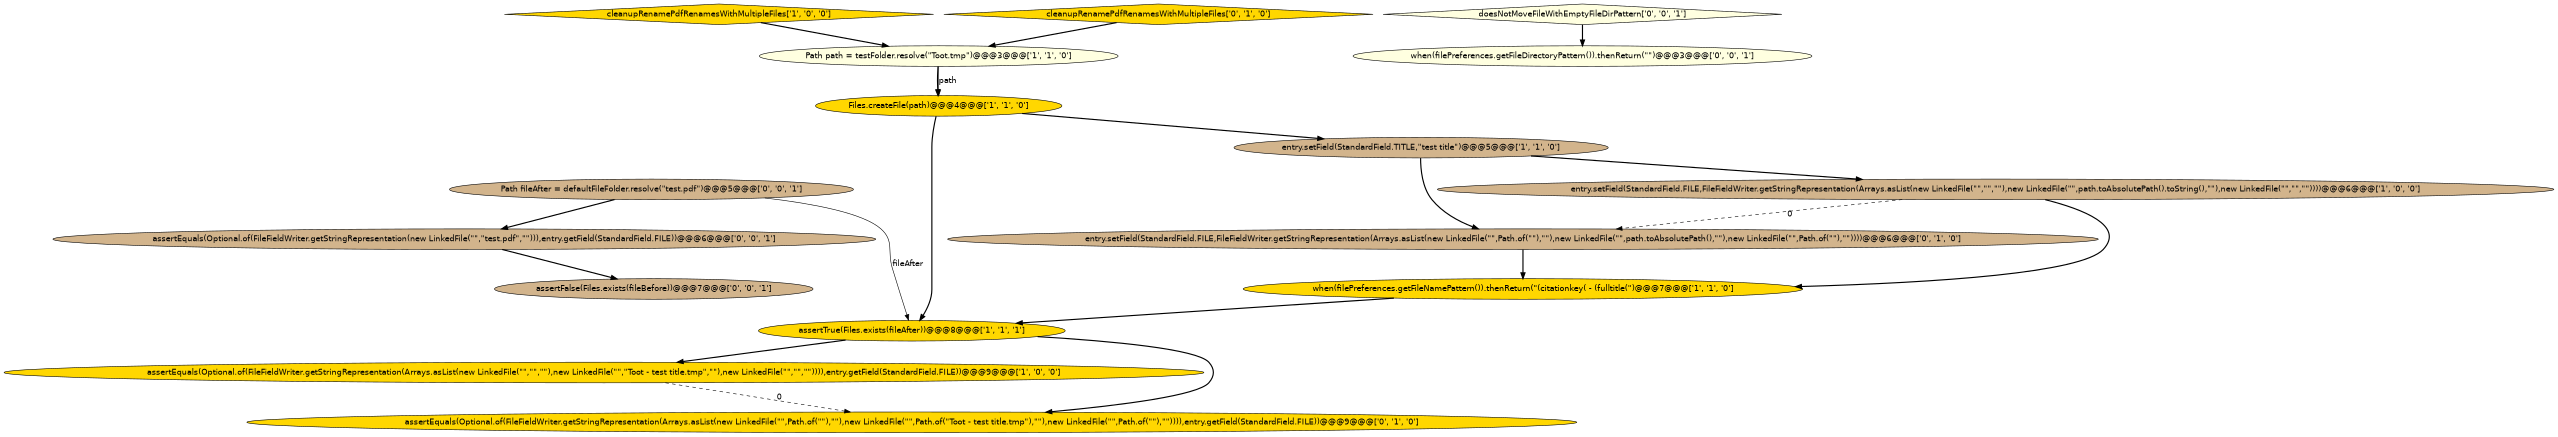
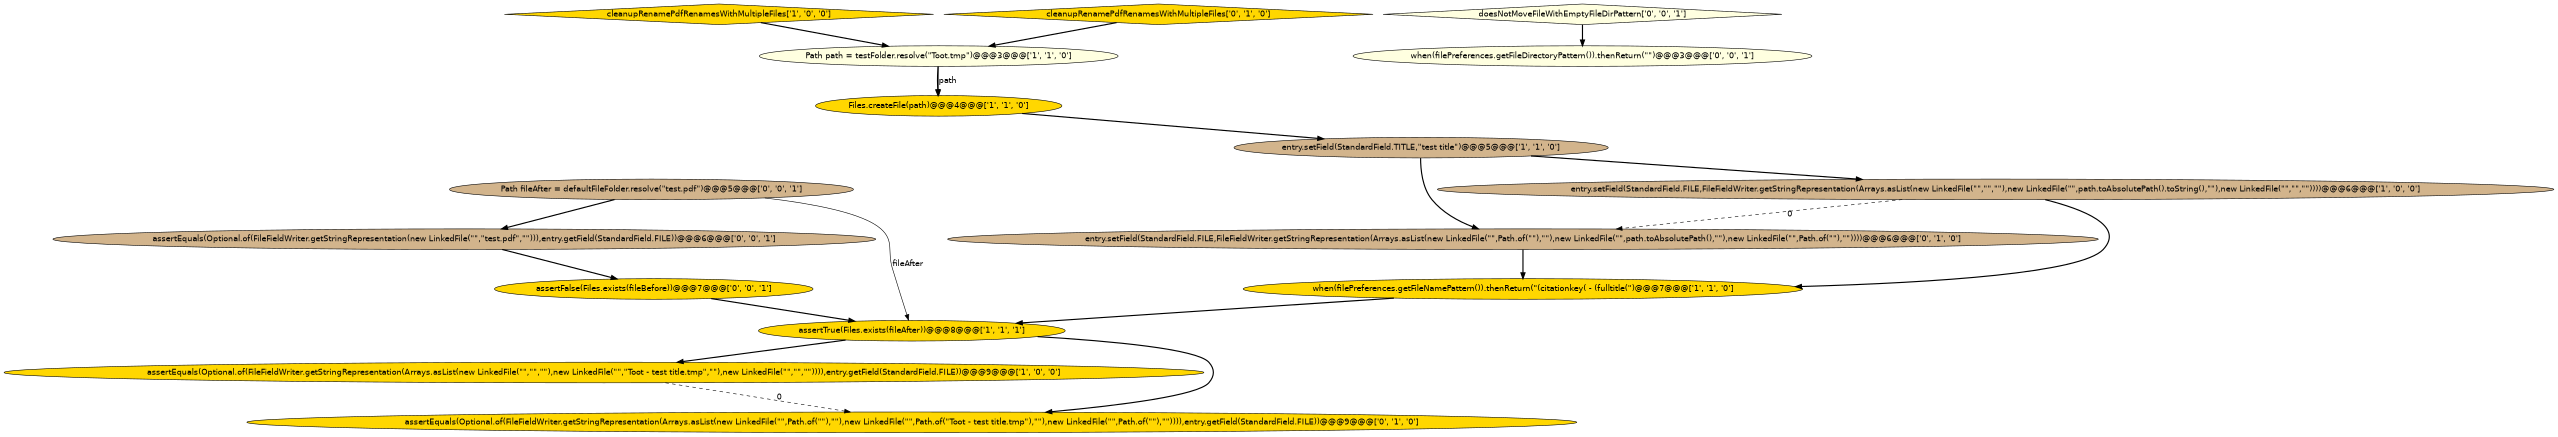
edge "Files.createFile(path)@@@4@@@['1', '1', '0']" -> "assertTrue(Files.exists(fileAfter))@@@8@@@['1', '1', '1']": now "assertFalse(Files.exists(fileBefore))@@@7@@@['0', '0', '1']" -> "assertTrue(Files.exists(fileAfter))@@@8@@@['1', '1', '1']"
node "assertFalse(Files.exists(fileBefore))@@@7@@@['0', '0', '1']": fillcolor tan -> gold
